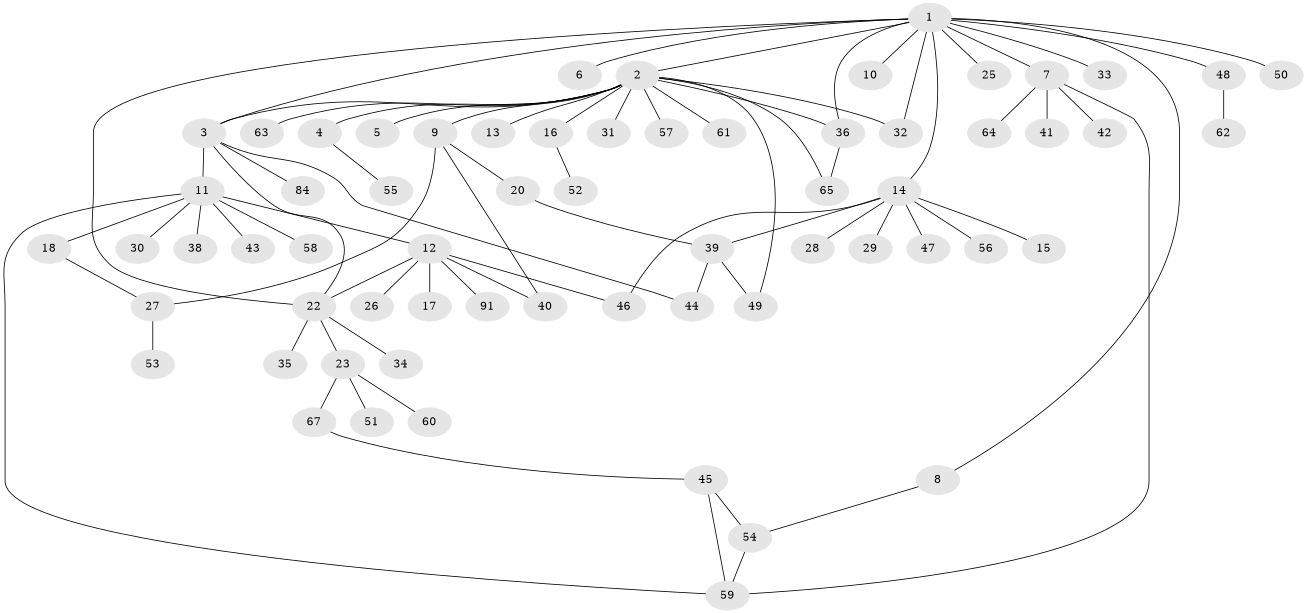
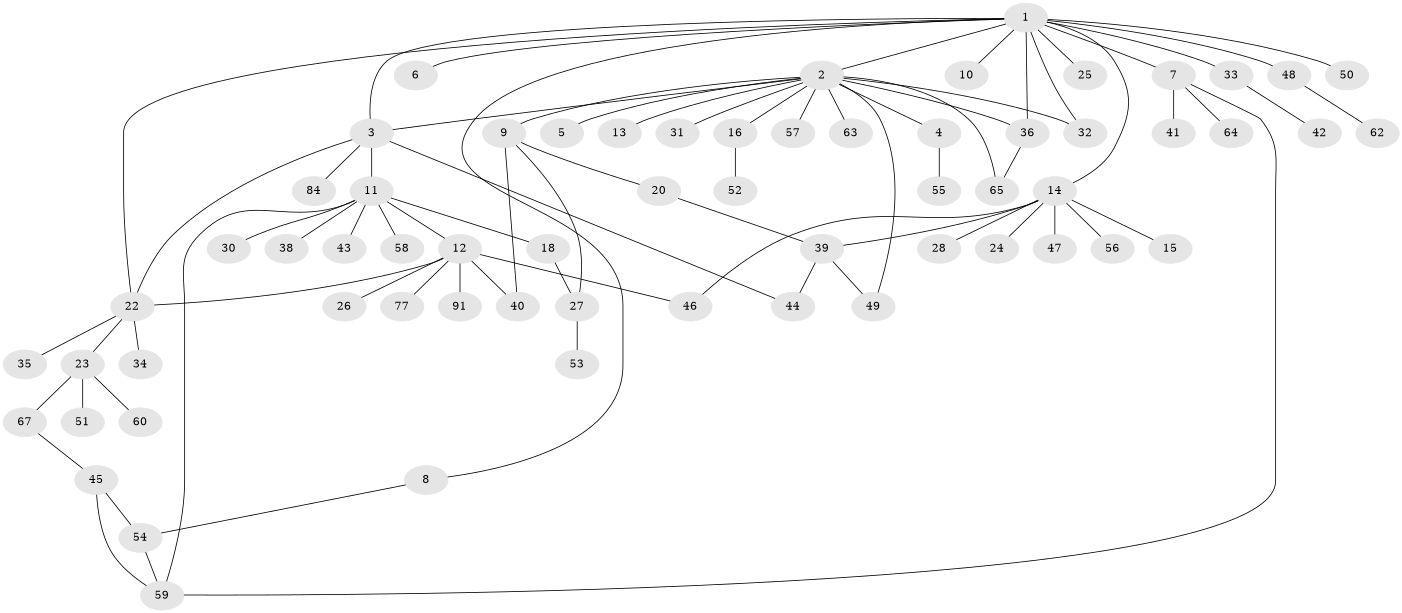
edge "7" -- "42": now "33" -- "42"
node "61": removed
node "29": label "29" -> "24"
node "17": label "17" -> "77"
